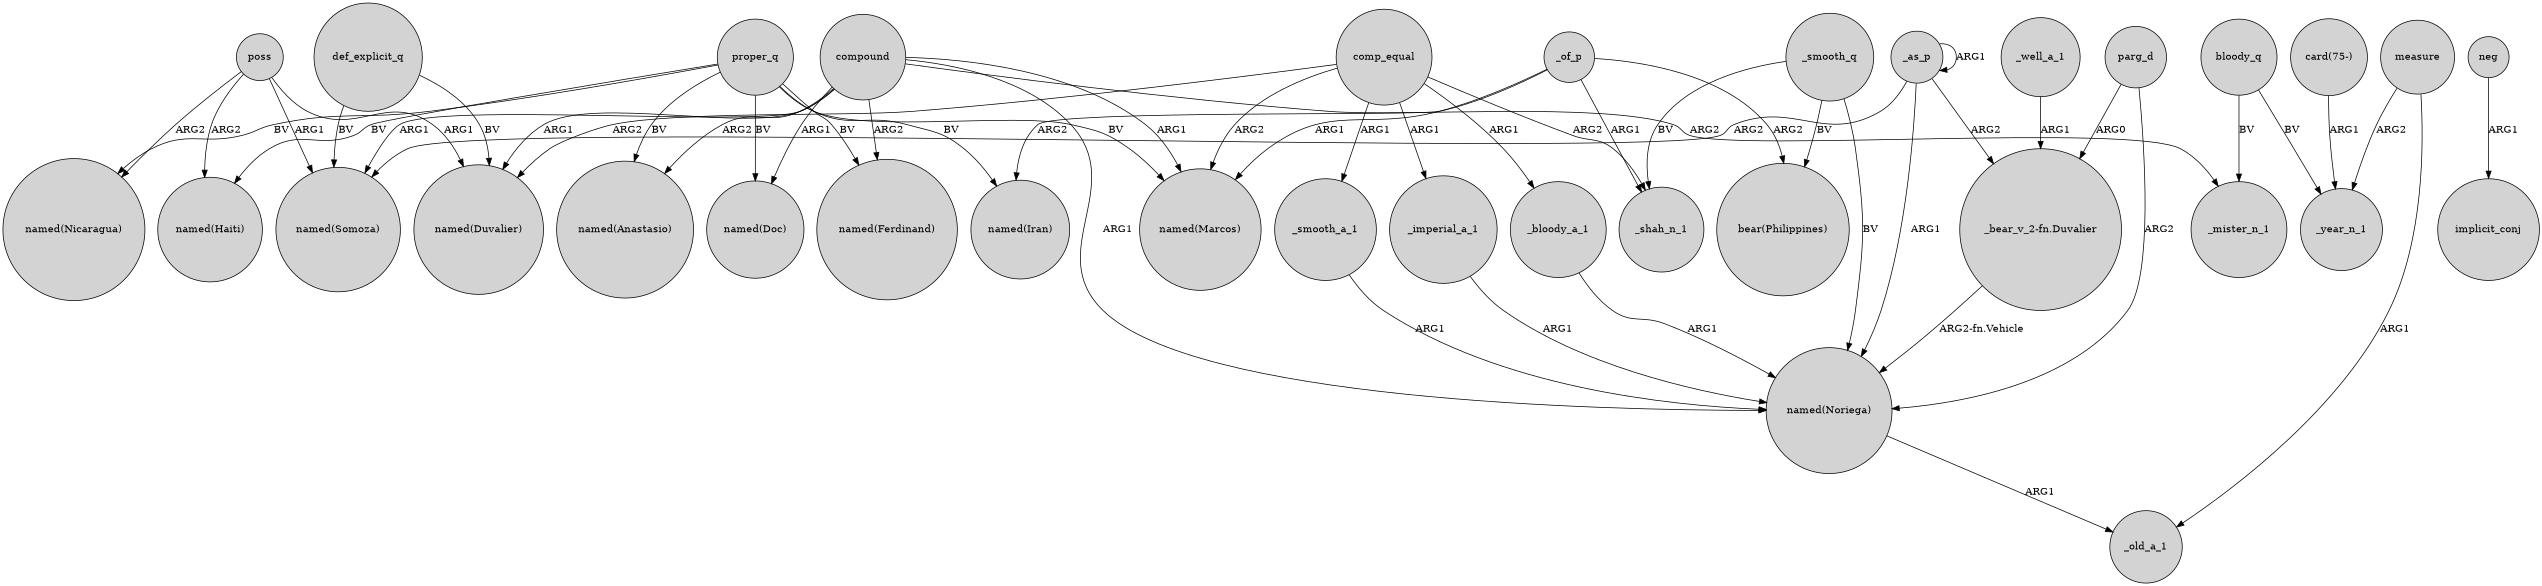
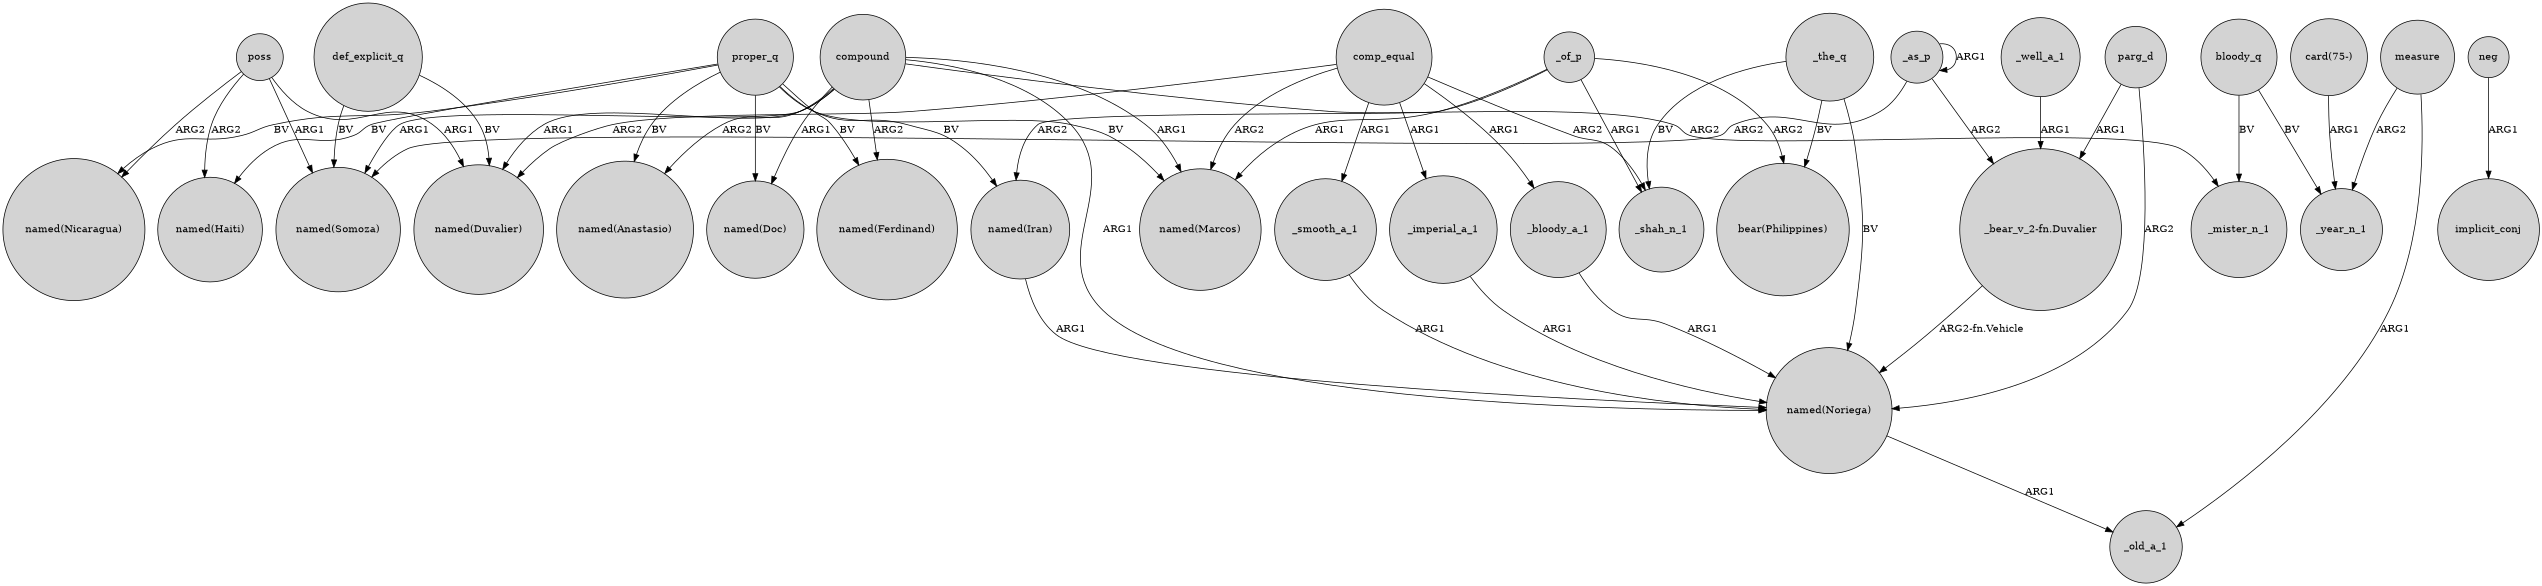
node "_smooth_q": label "_smooth_q" -> "_the_q"
edge "parg_d" -> "_bear_v_2-fn.Duvalier": label "ARG0" -> "ARG1"
edge "_as_p" -> "named(Noriega)": now "named(Iran)" -> "named(Noriega)"
